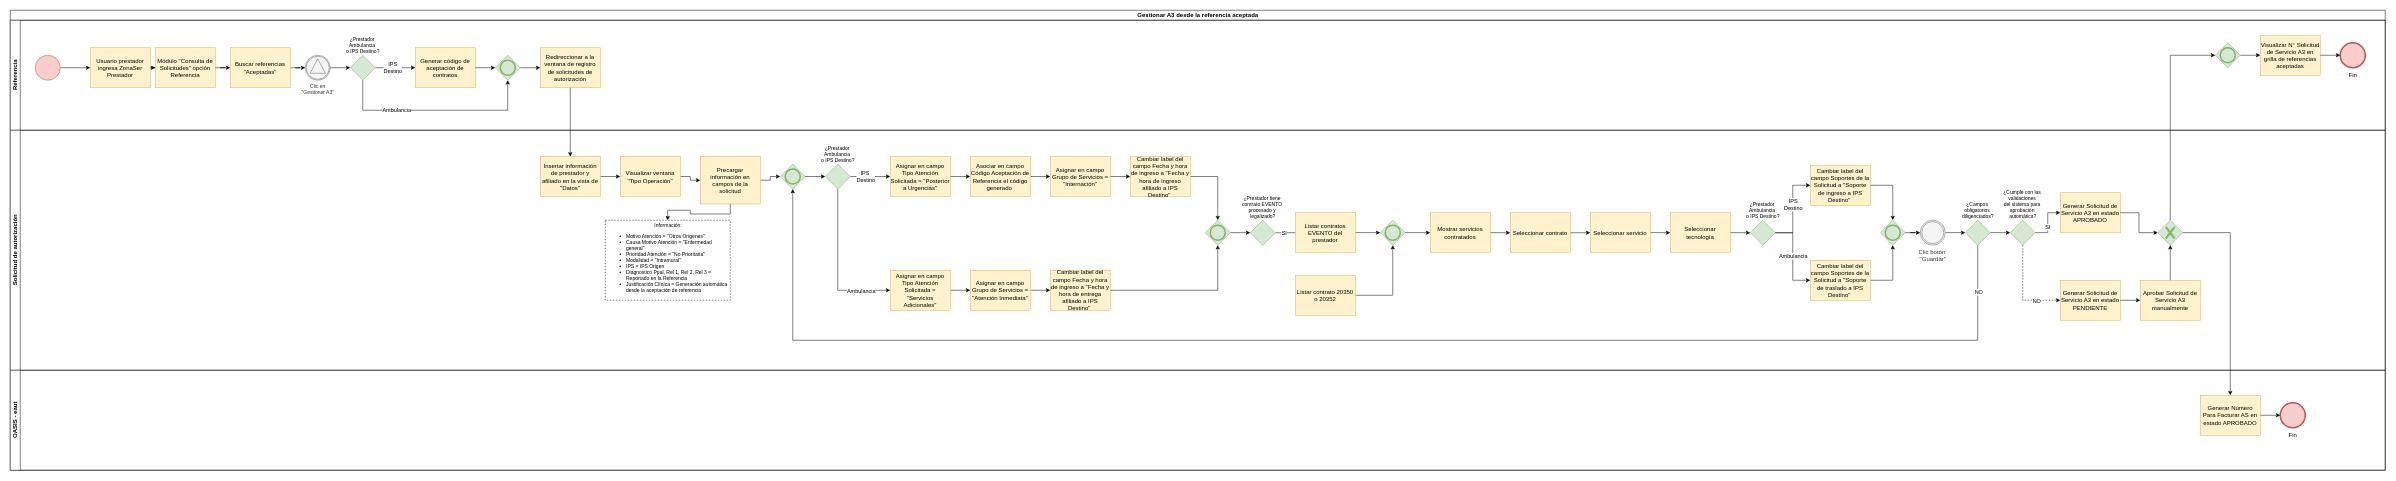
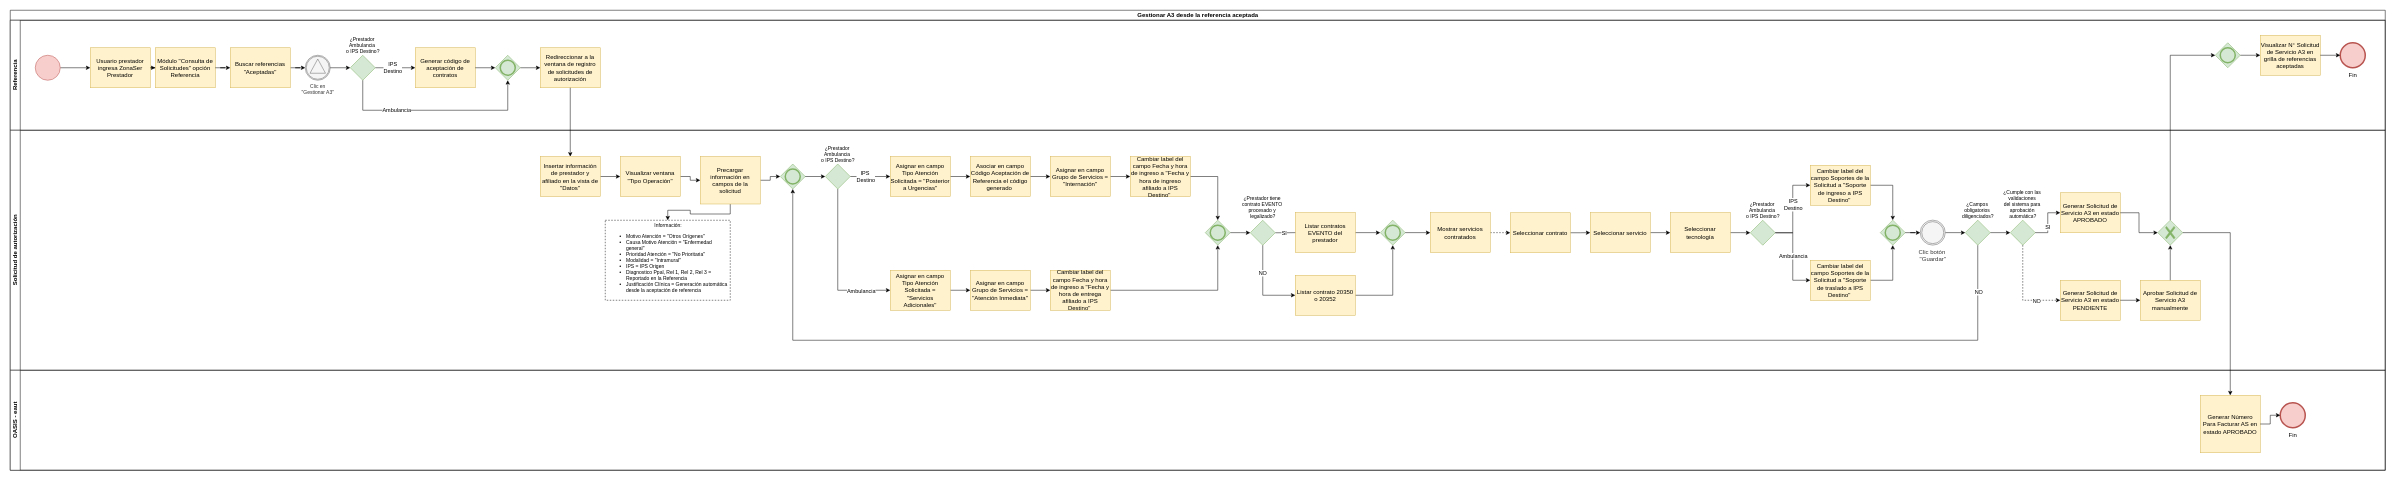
edge "Mostrar servicios contratados" -> "Seleccionar contrato": style solid -> dashed
edge "¿Prestador tiene contrato EVENTO procesado y legalizado?" -> "Listar contrato 20350 o 20352": added, label "NO"
node "Generar Número Para Facturar AS en estado APROBADO": size 60x40 -> 60x58
